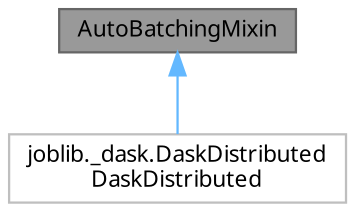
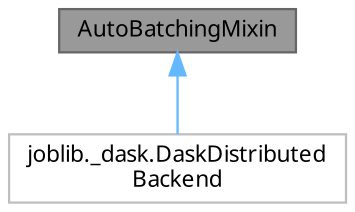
node "joblib._dask.DaskDistributed DaskDistributed": label "joblib._dask.DaskDistributed DaskDistributed" -> "joblib._dask.DaskDistributed Backend"
